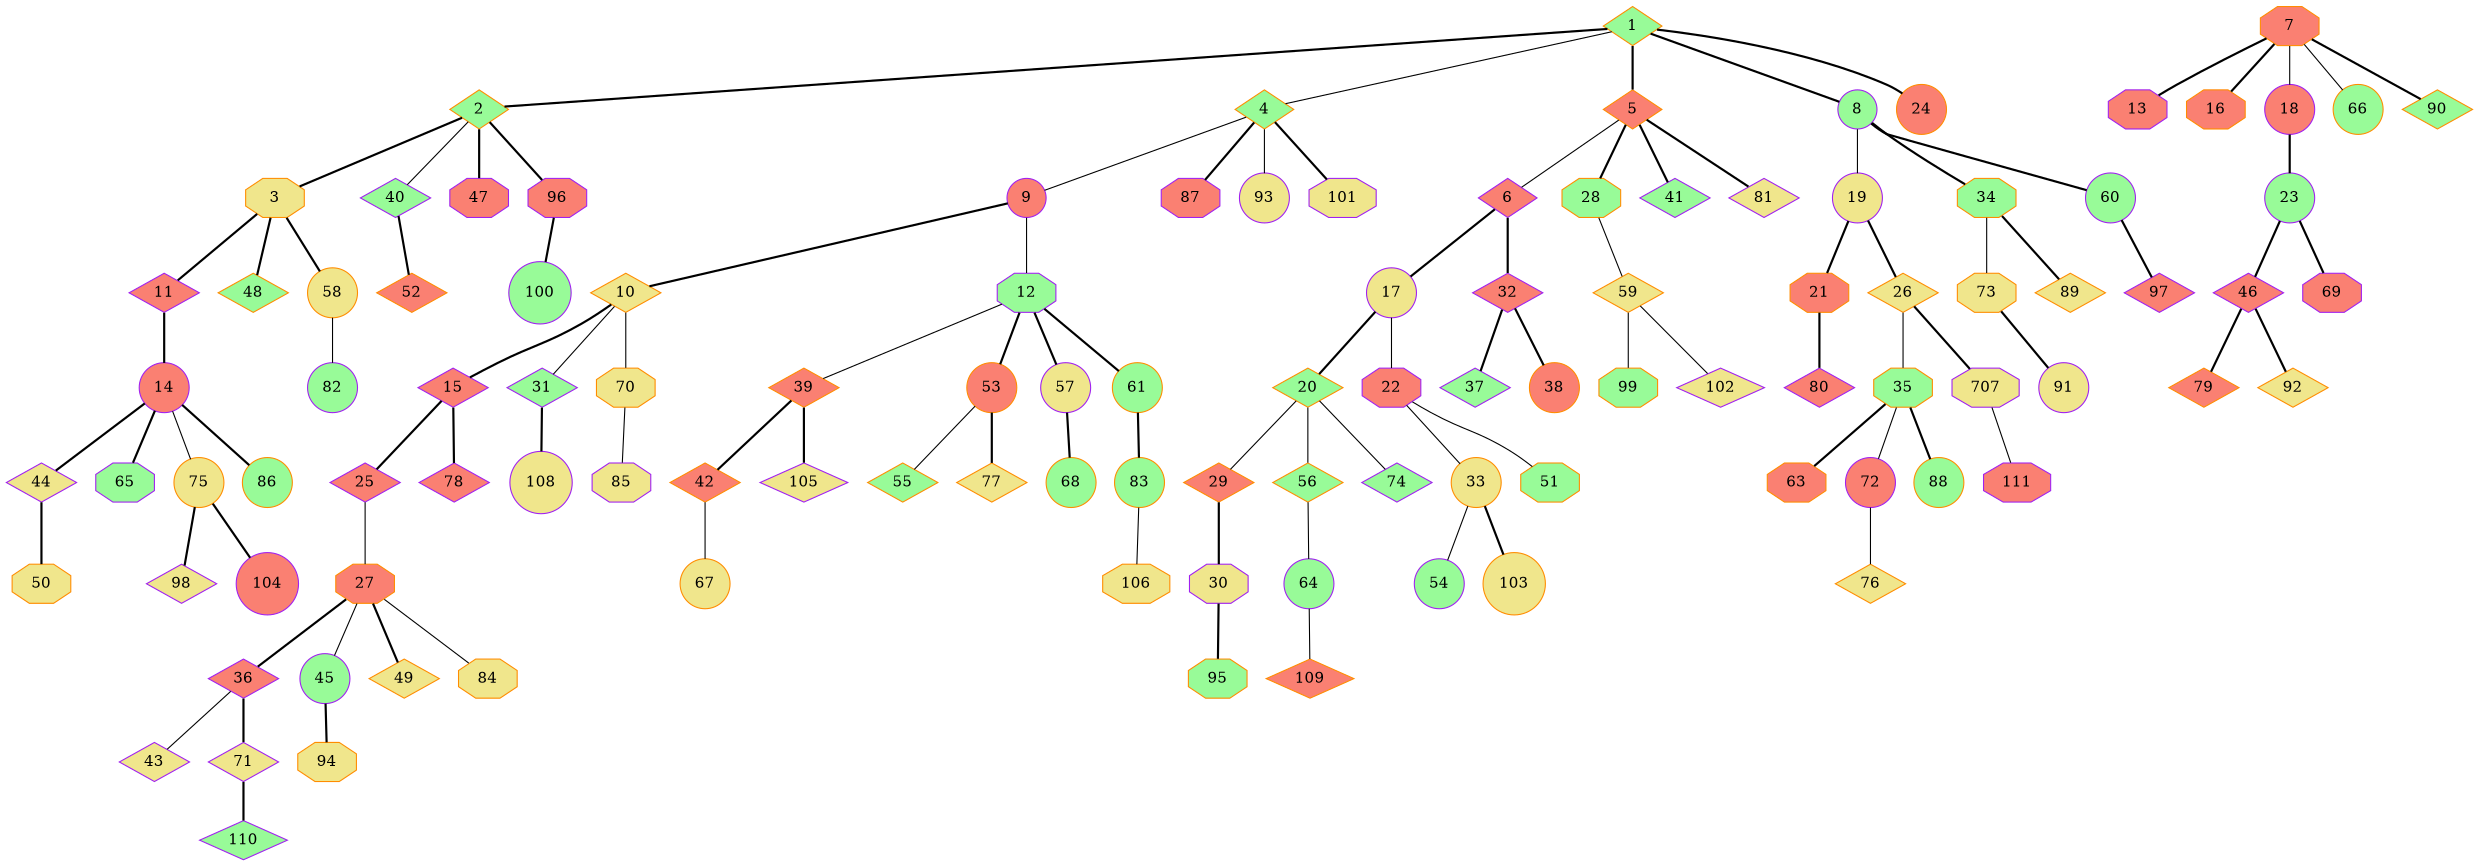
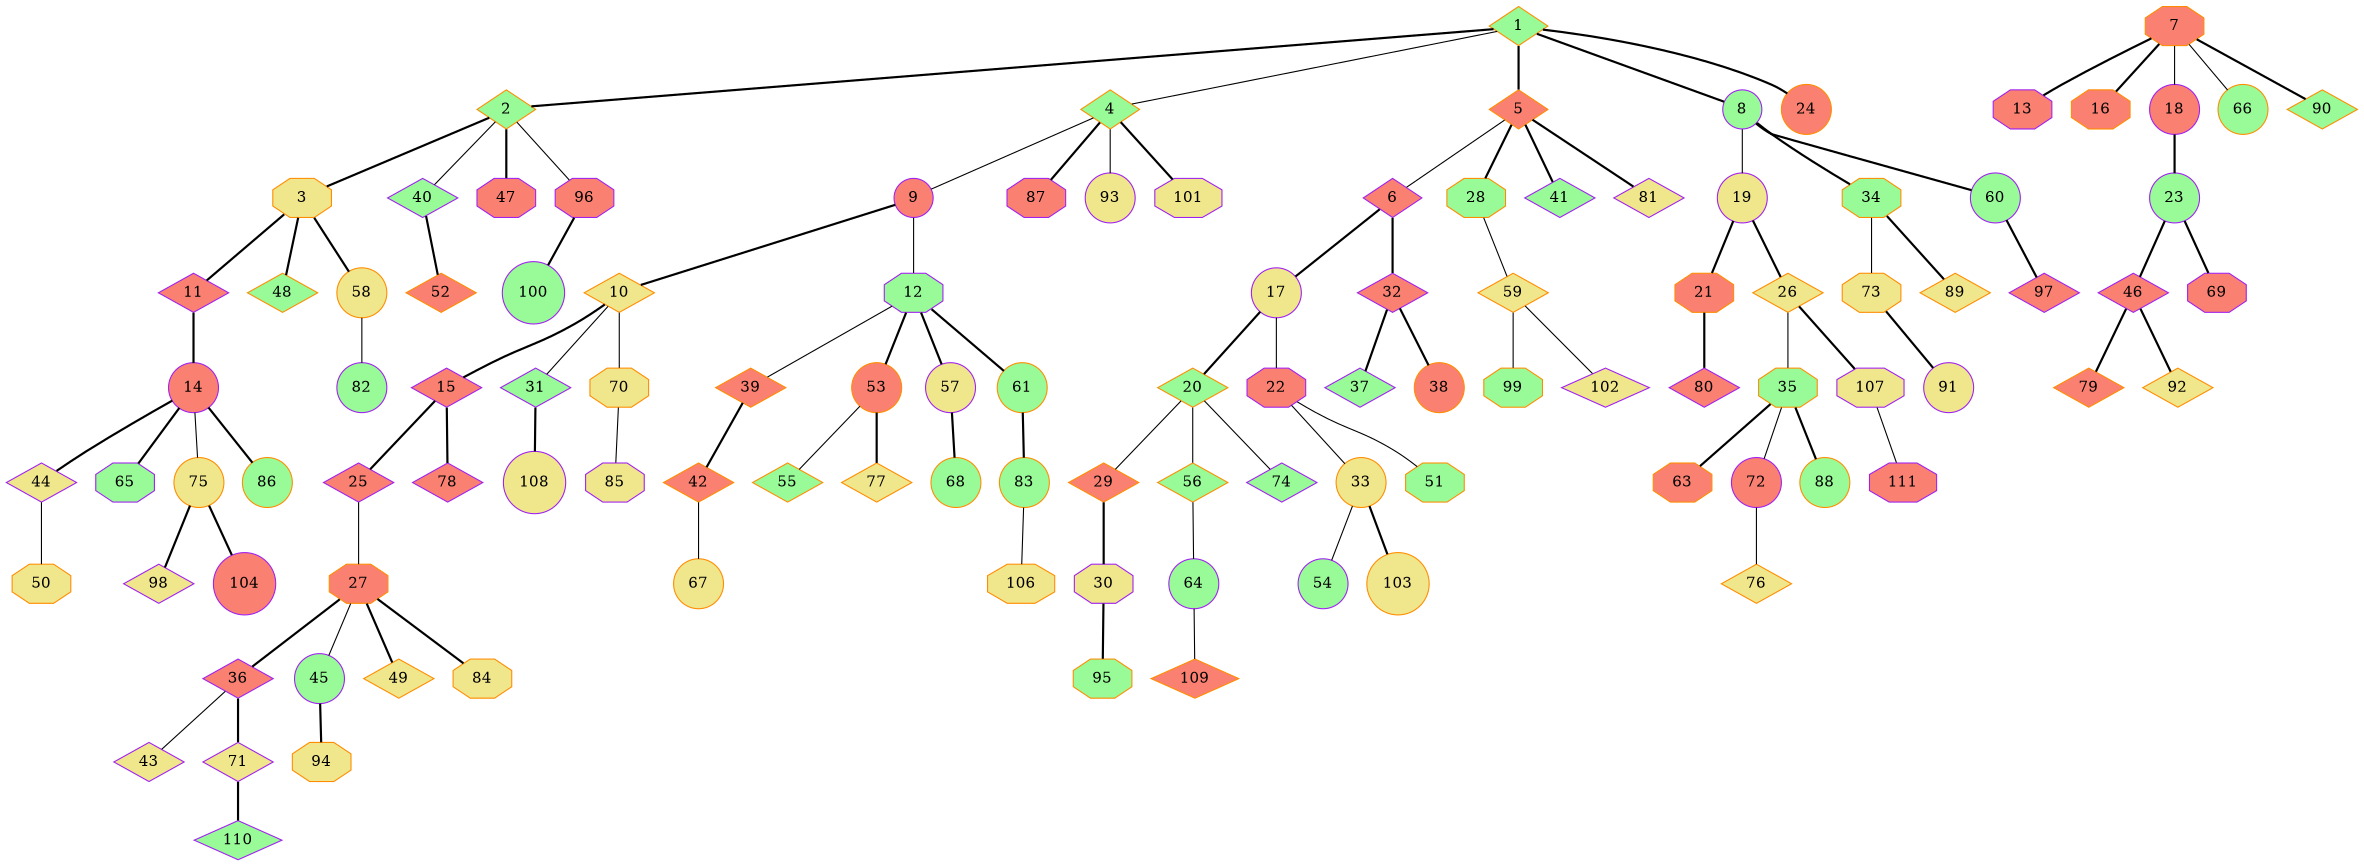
edge "2" -- "96": style bold -> solid
node "707": label "707" -> "107"
node "105": removed
edge "44" -- "50": style bold -> solid
edge "27" -- "84": style solid -> bold
